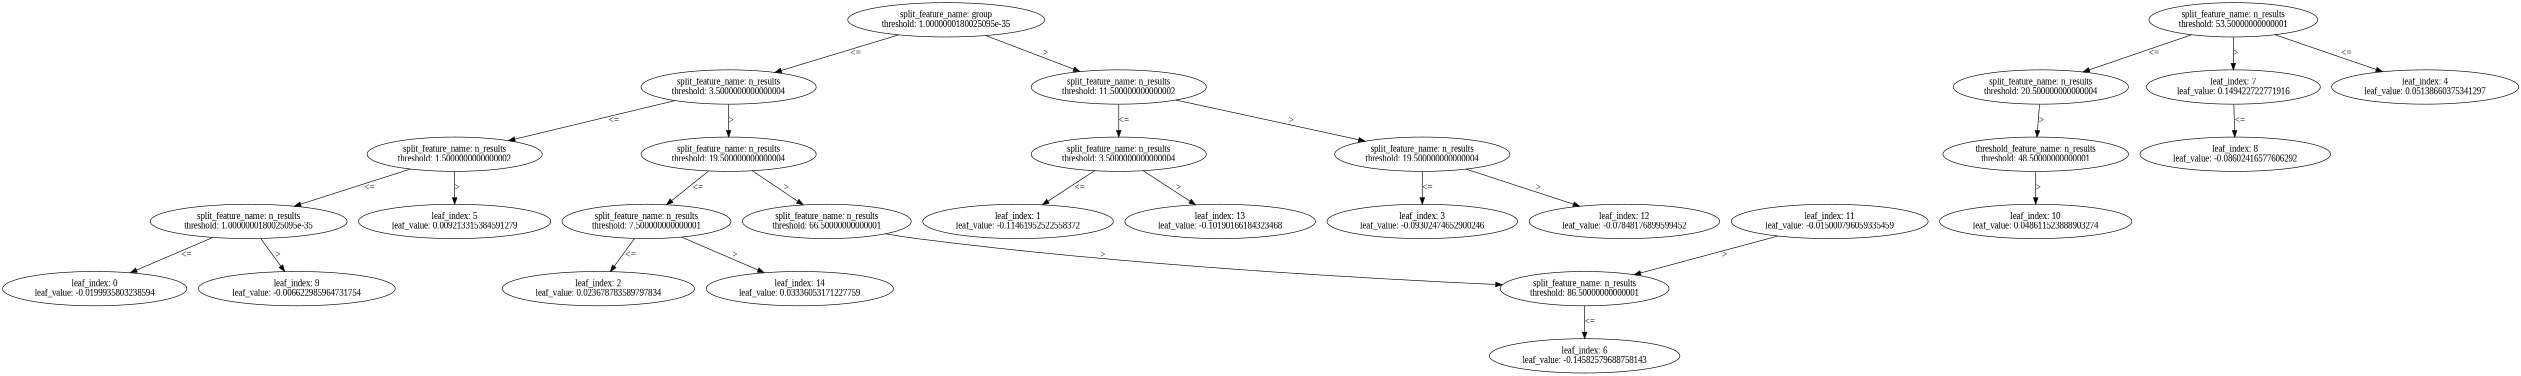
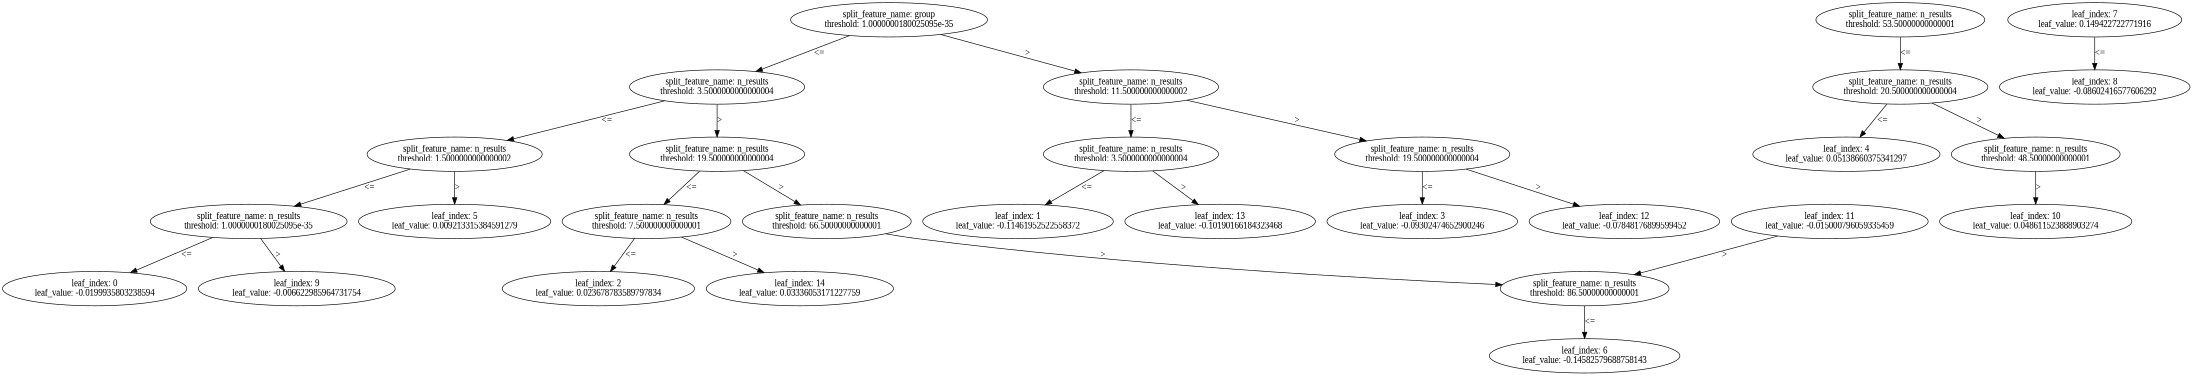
edge "split_feature_name: n_results threshold: 53.50000000000001" -> "leaf_index: 7 leaf_value: 0.149422722771916": removed, label ">"
edge "split_feature_name: n_results threshold: 53.50000000000001" -> "leaf_index: 4 leaf_value: 0.05138660375341297": now "split_feature_name: n_results threshold: 20.500000000000004" -> "leaf_index: 4 leaf_value: 0.05138660375341297"
node "threshold_feature_name: n_results threshold: 48.50000000000001": label "threshold_feature_name: n_results threshold: 48.50000000000001" -> "split_feature_name: n_results threshold: 48.50000000000001"
